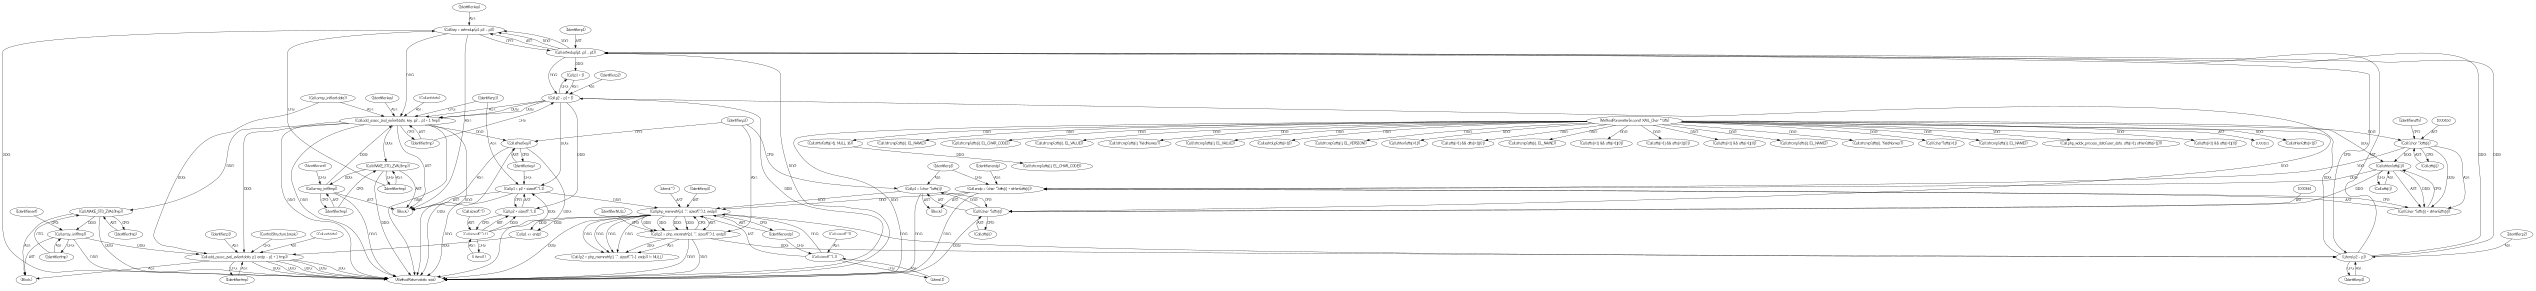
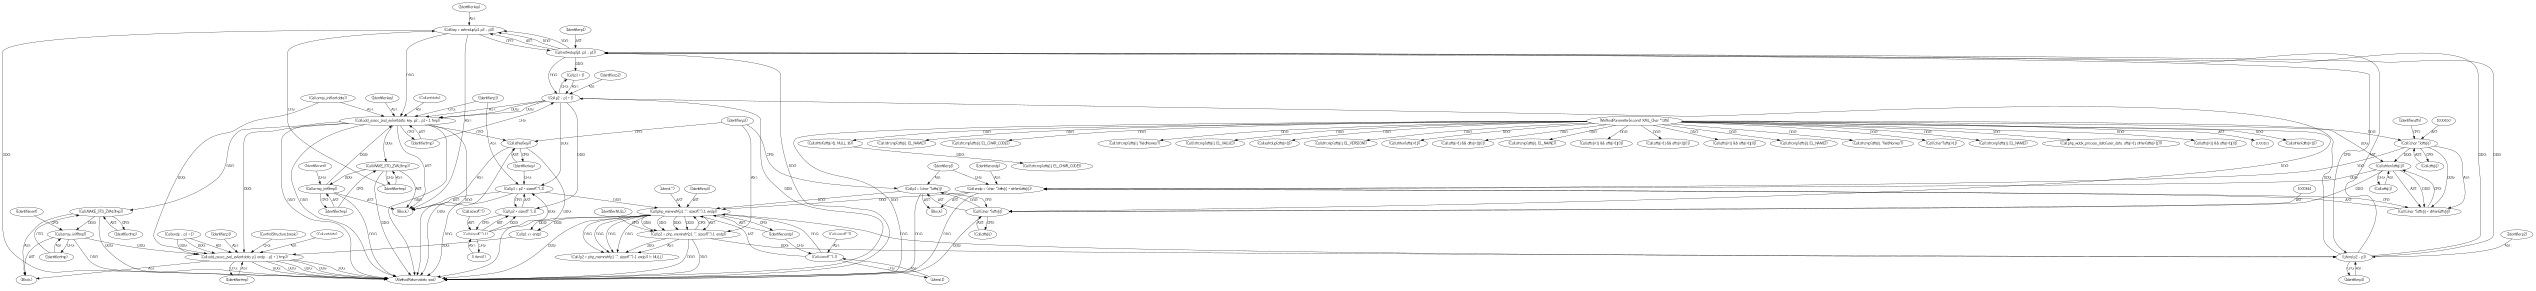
edge "(Call,add_assoc_zval_ex(ent.data, key, p2 - p1 + 1, tmp))" -> "(Call,efree(key))": label "DDG: " -> "CFG: "
node "(Call,strcmp(atts[i], EL_VALUE))": removed
node "(Call,endp - p1 + 1)": added
